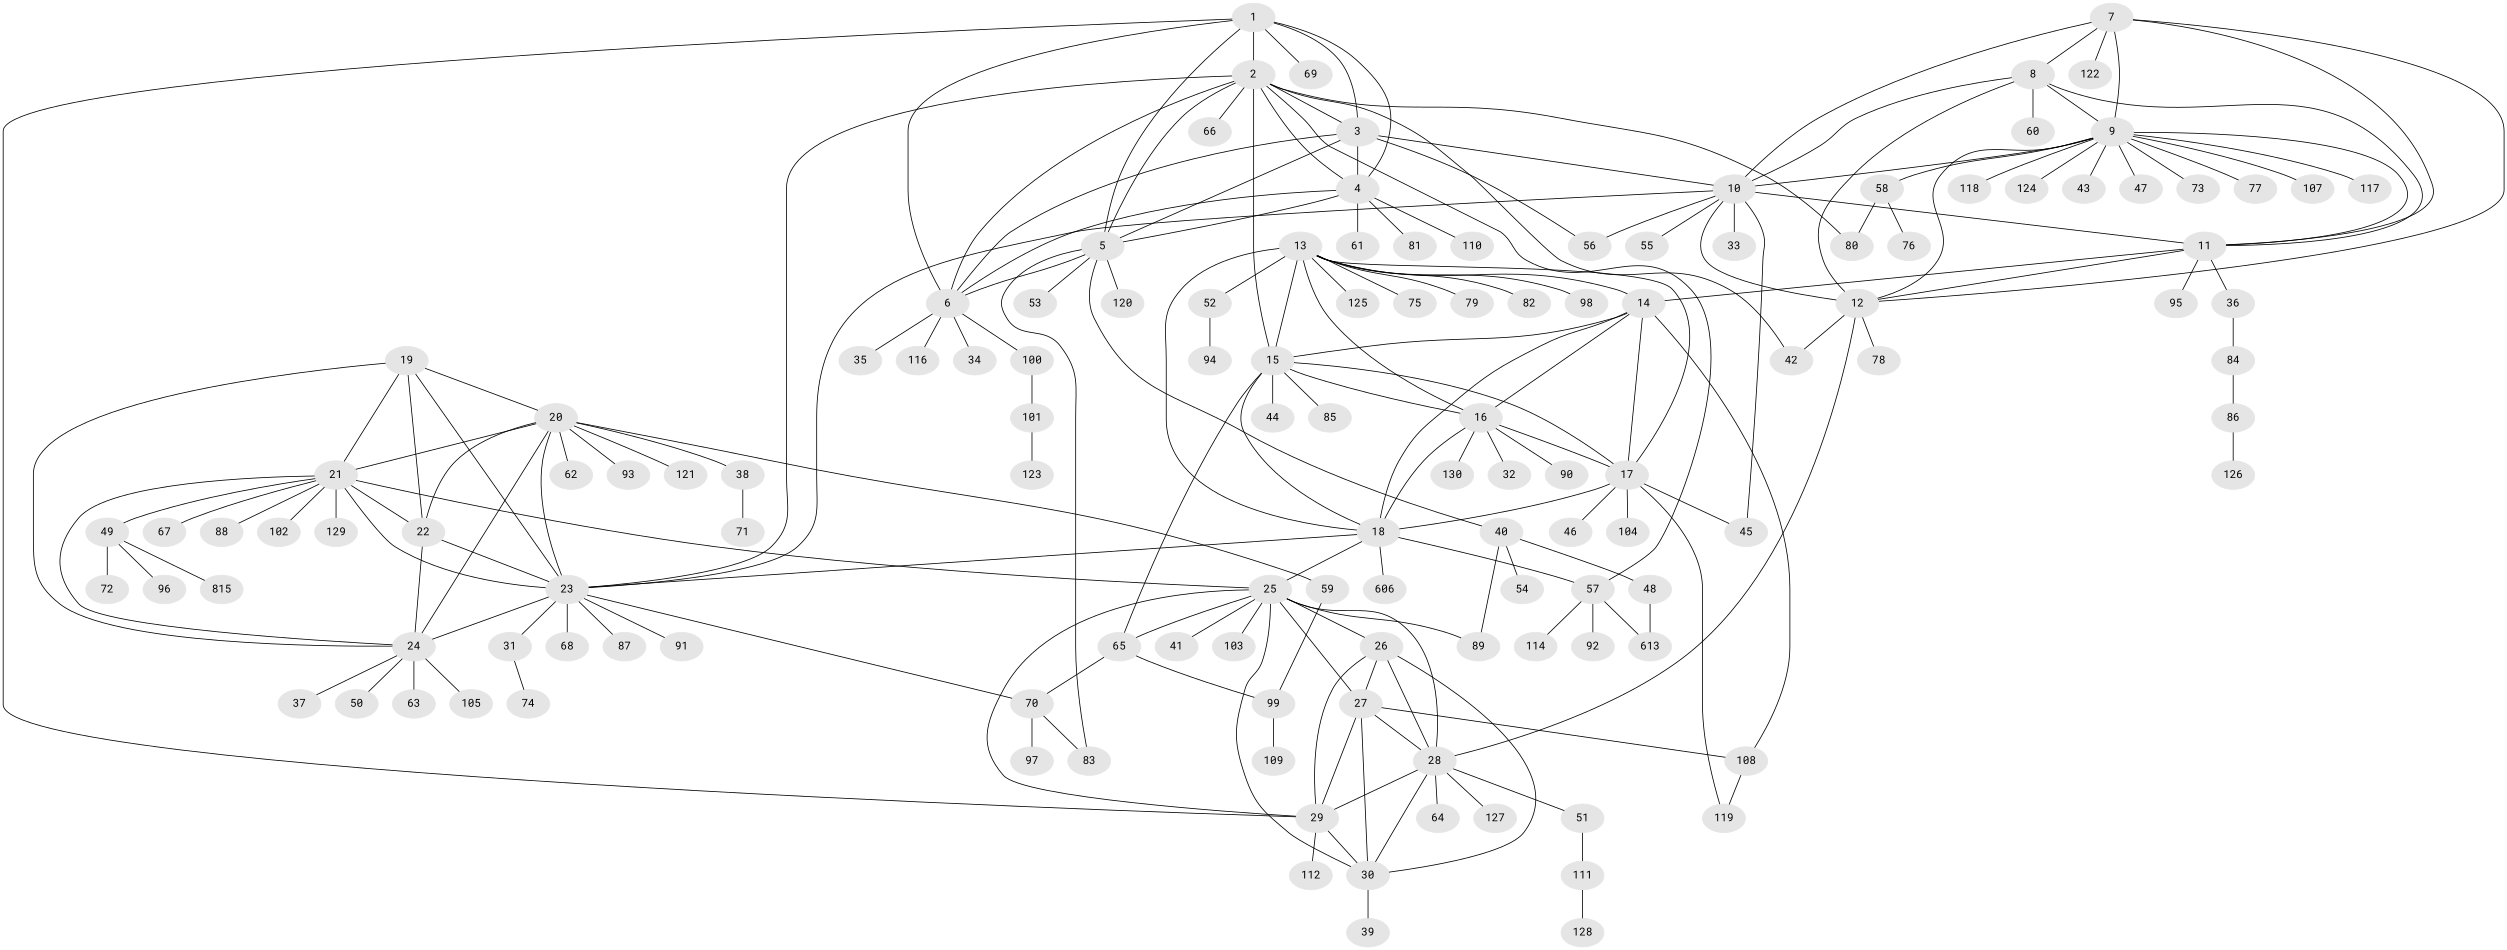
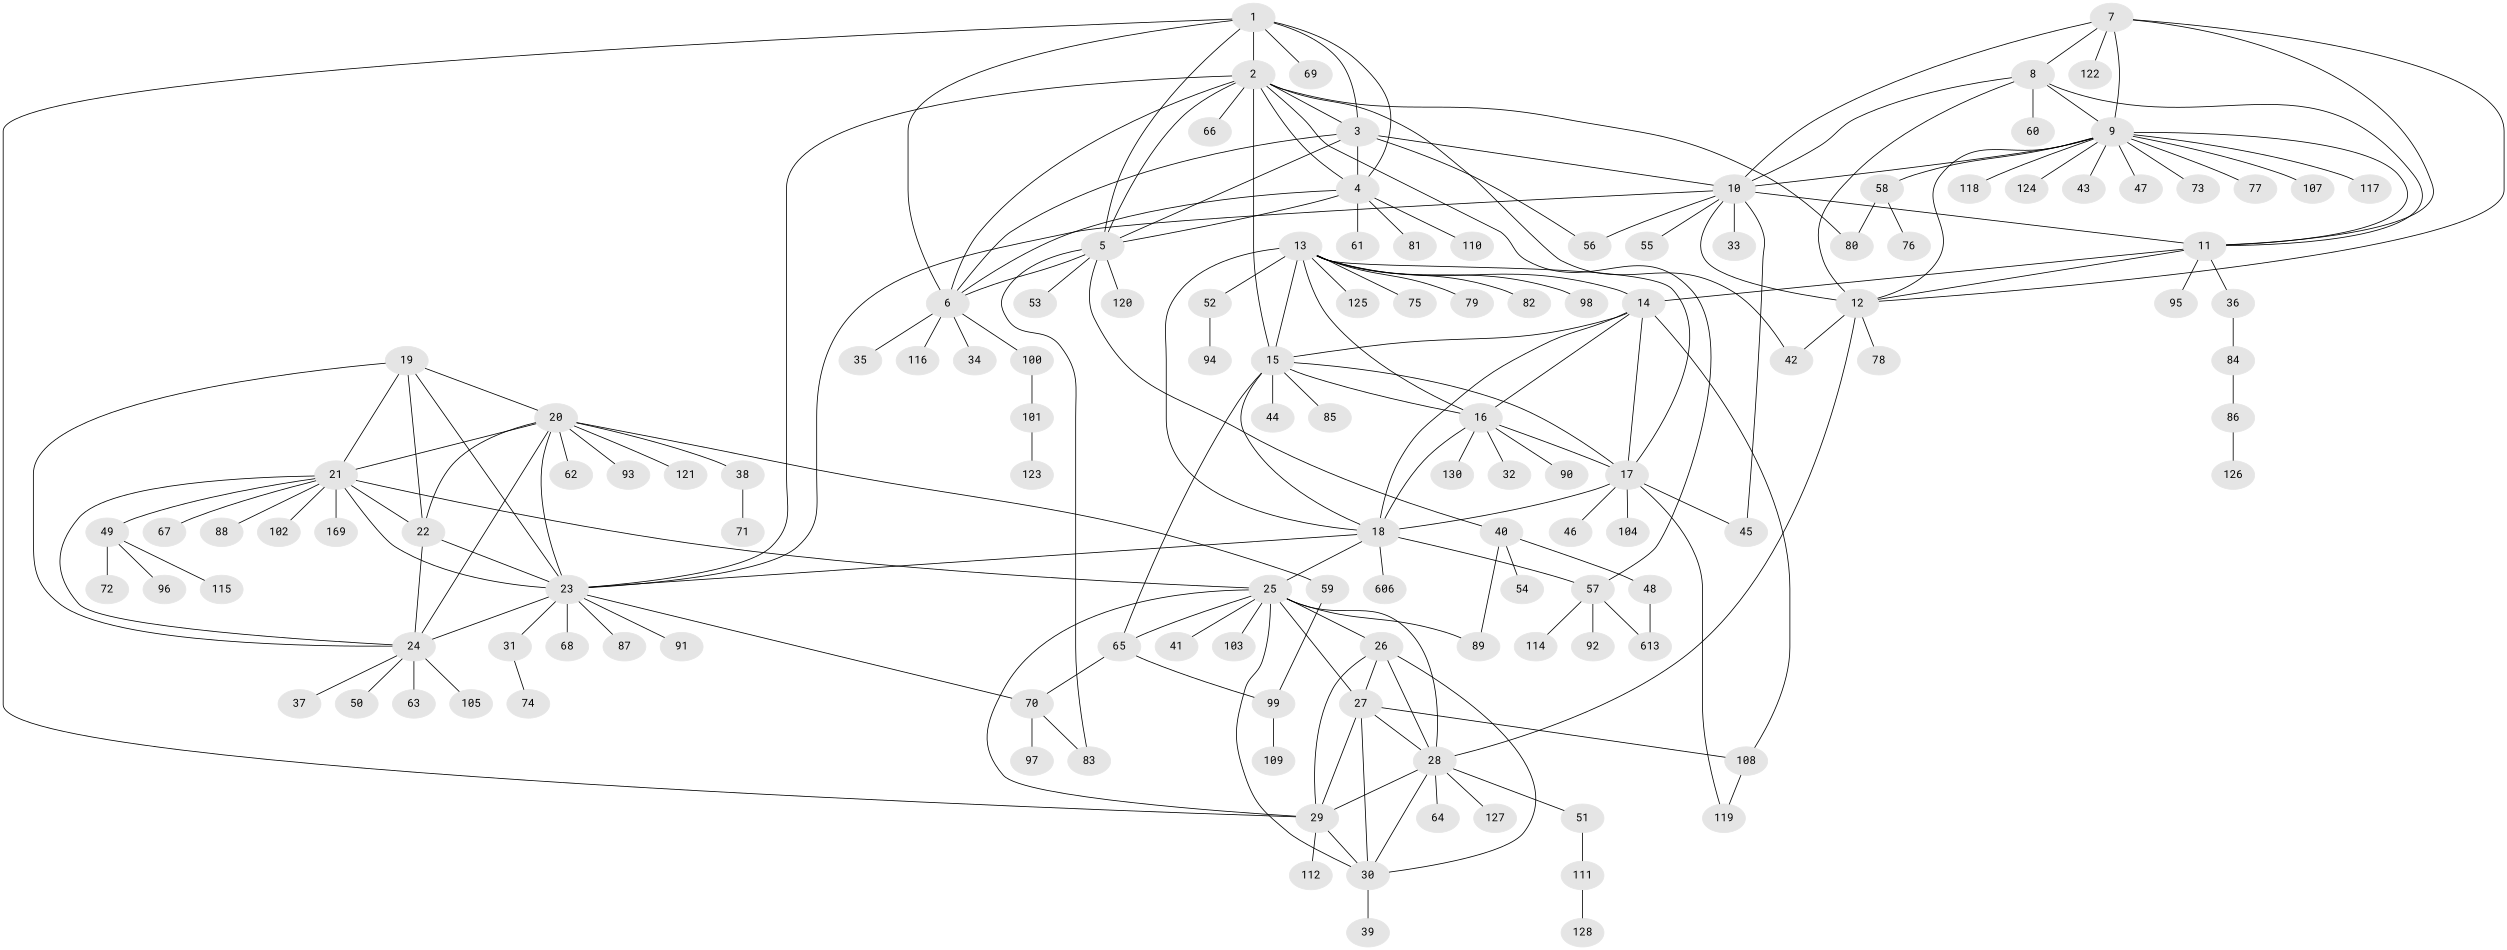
node "129": label "129" -> "169"
node "815": label "815" -> "115"
